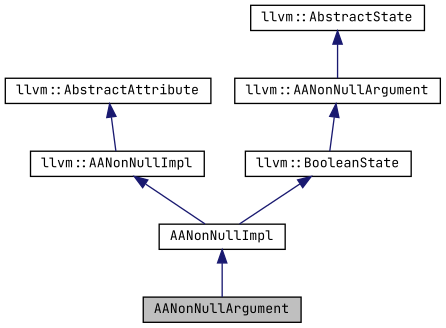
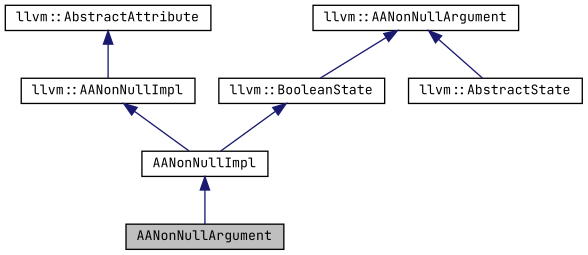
edge "llvm::AANonNullArgument" -> "llvm::AbstractState": reversed
